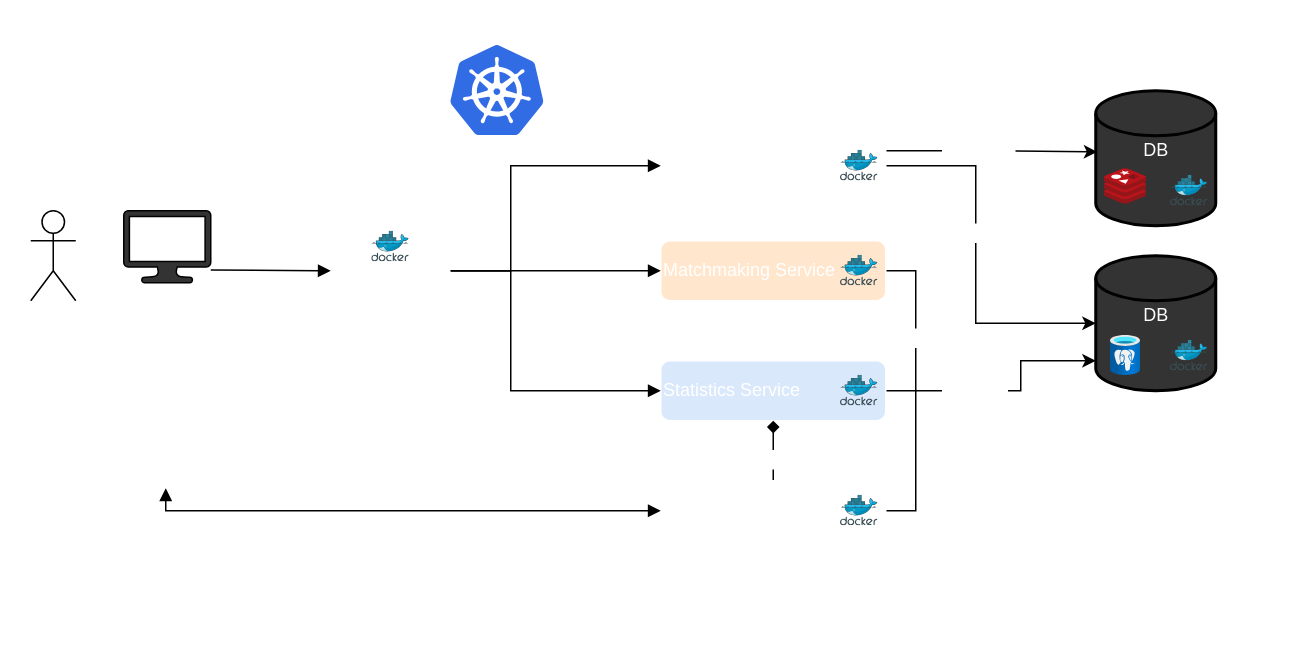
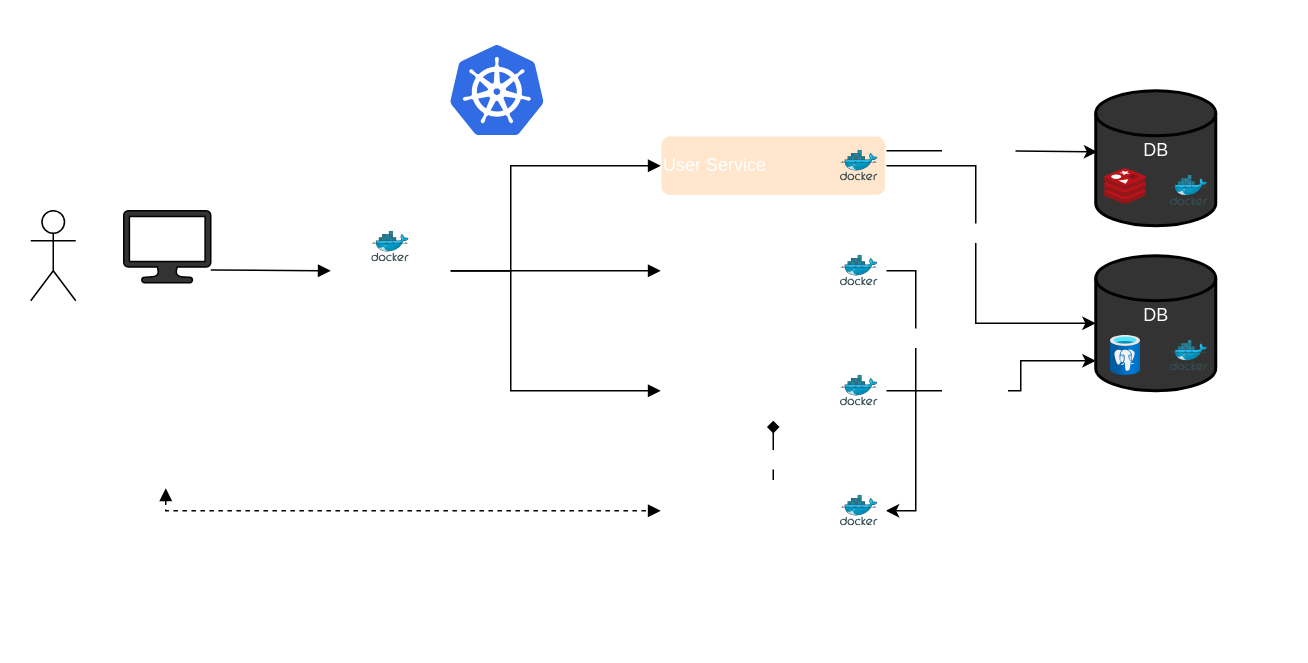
node "User Service": fillcolor #ffffff -> #ffe6cc
node "Matchmaking Service": fillcolor #ffe6cc -> #ffffff
node "Statistics Service": fillcolor #dae8fc -> #ffffff
edge "Client" -- "Game service": style solid -> dashed
edge "Matchmaking Service" -- "Game service": arrowhead none -> classic
